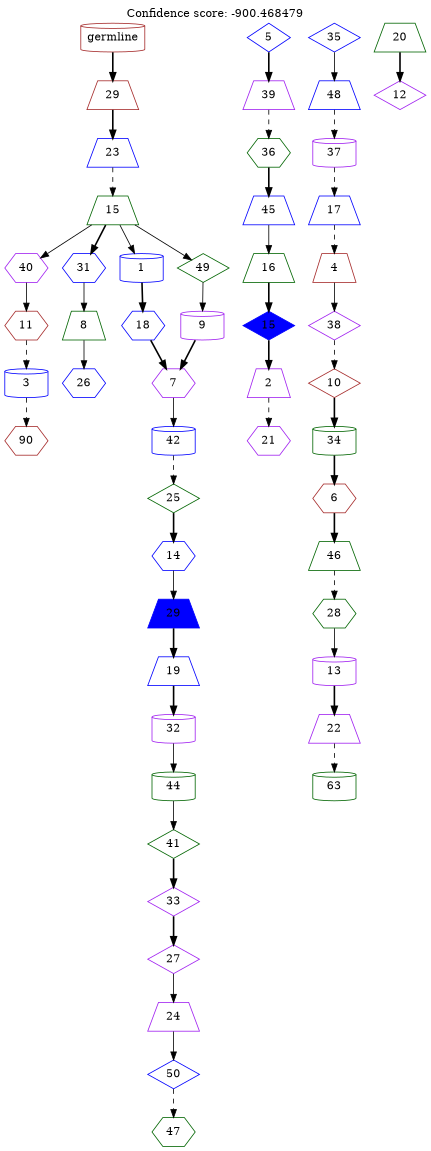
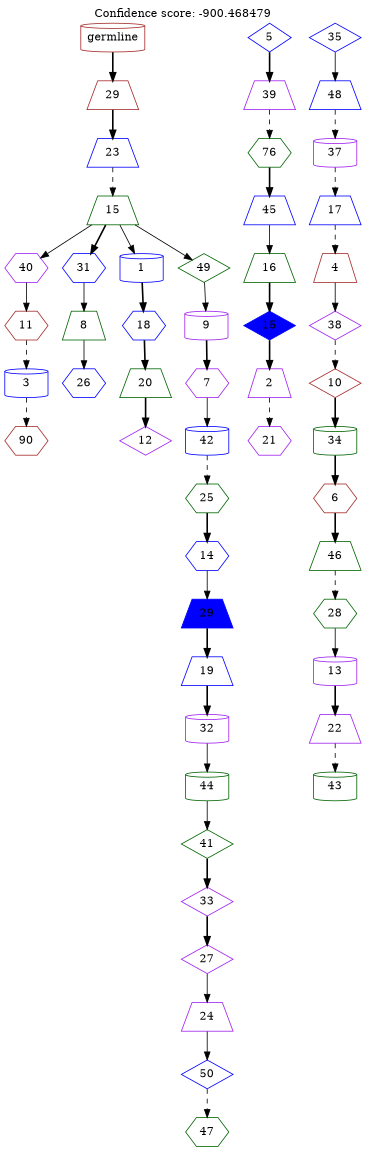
node "36": label "36" -> "76"
edge "18" -> "7": now "18" -> "20"
node "25": shape diamond -> hexagon
node "63": label "63" -> "43"
